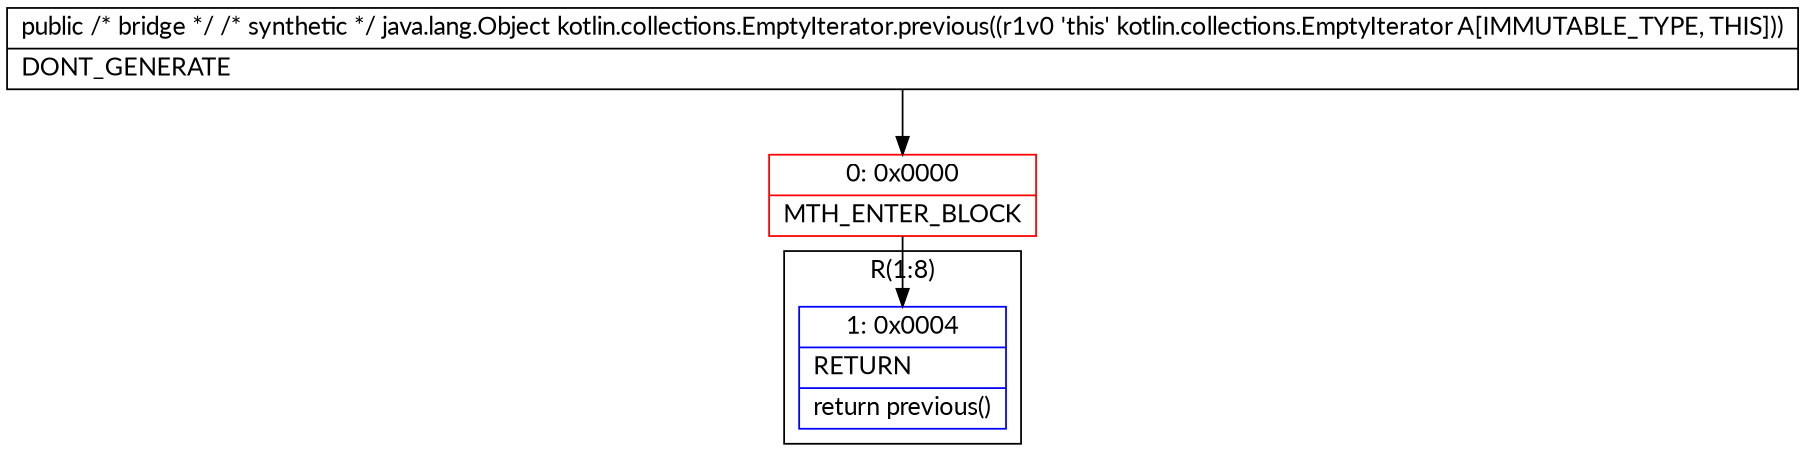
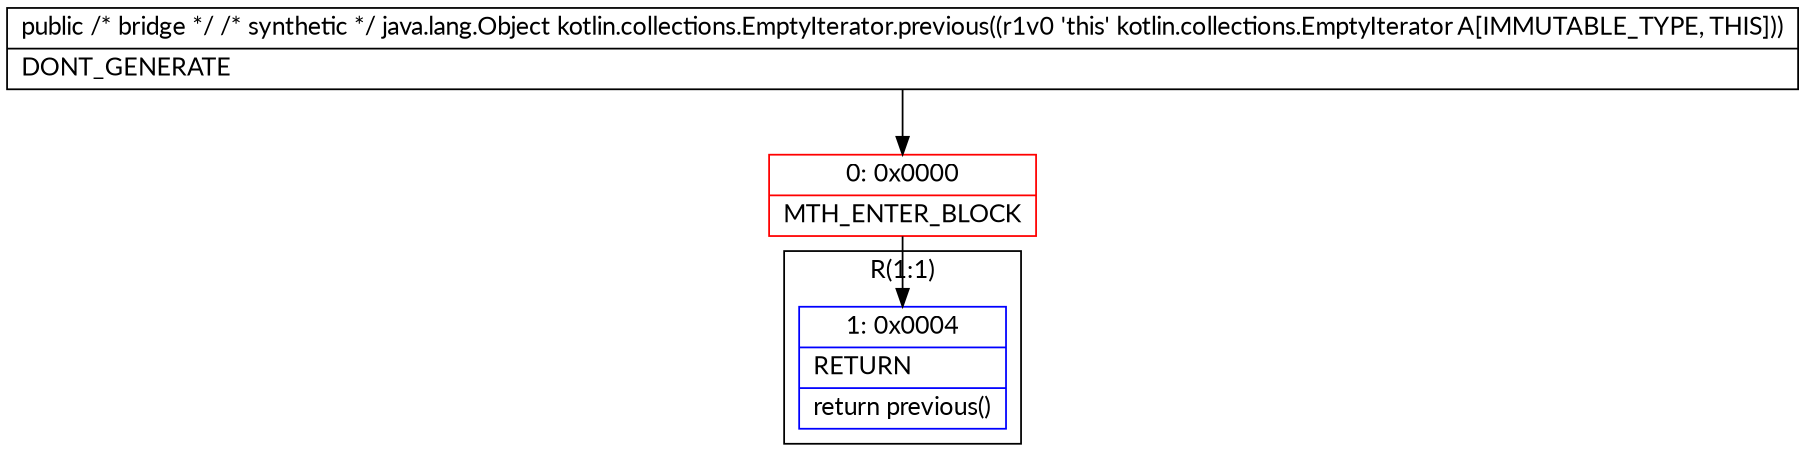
cluster "R(1:8)": label "R(1:8)" -> "R(1:1)"
